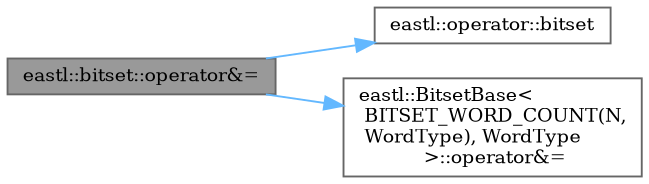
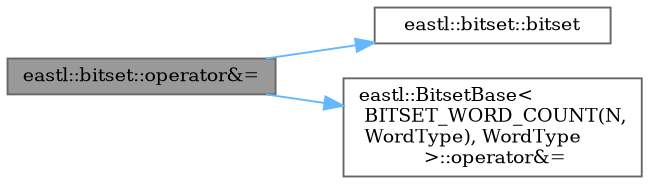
node "eastl::operator::bitset": label "eastl::operator::bitset" -> "eastl::bitset::bitset"
